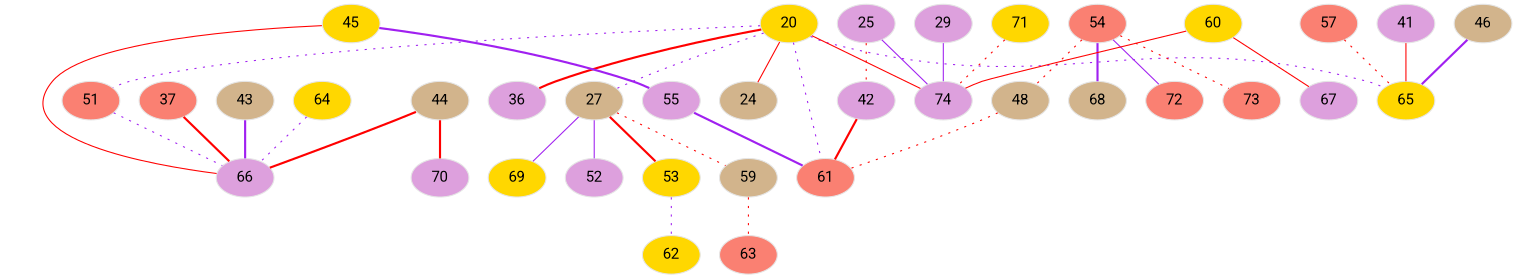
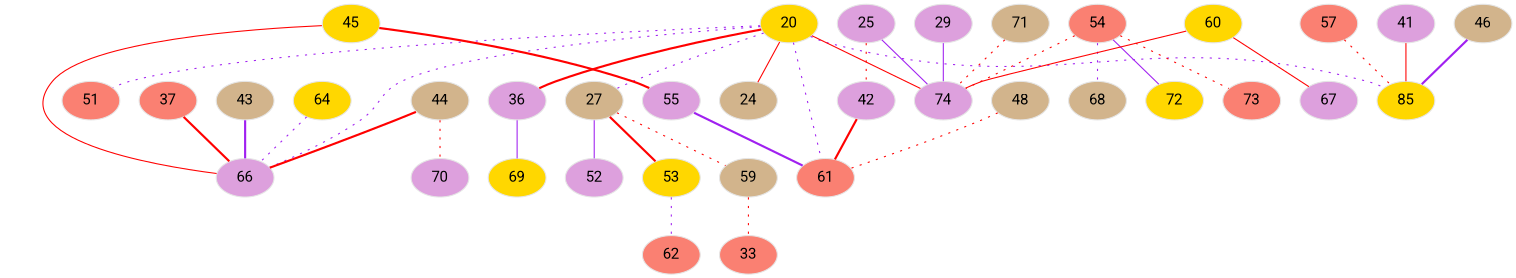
node "71": fillcolor gold -> tan
edge "45" -- "55": color purple -> red
edge "54" -- "48": now "54" -- "74"
edge "54" -- "68": style bold -> dotted
node "72": fillcolor salmon -> gold
node "65": label "65" -> "85"
edge "51" -- "66": now "20" -- "66"
edge "44" -- "70": style bold -> dotted
edge "27" -- "69": now "36" -- "69"
node "62": fillcolor gold -> salmon
node "63": label "63" -> "33"
